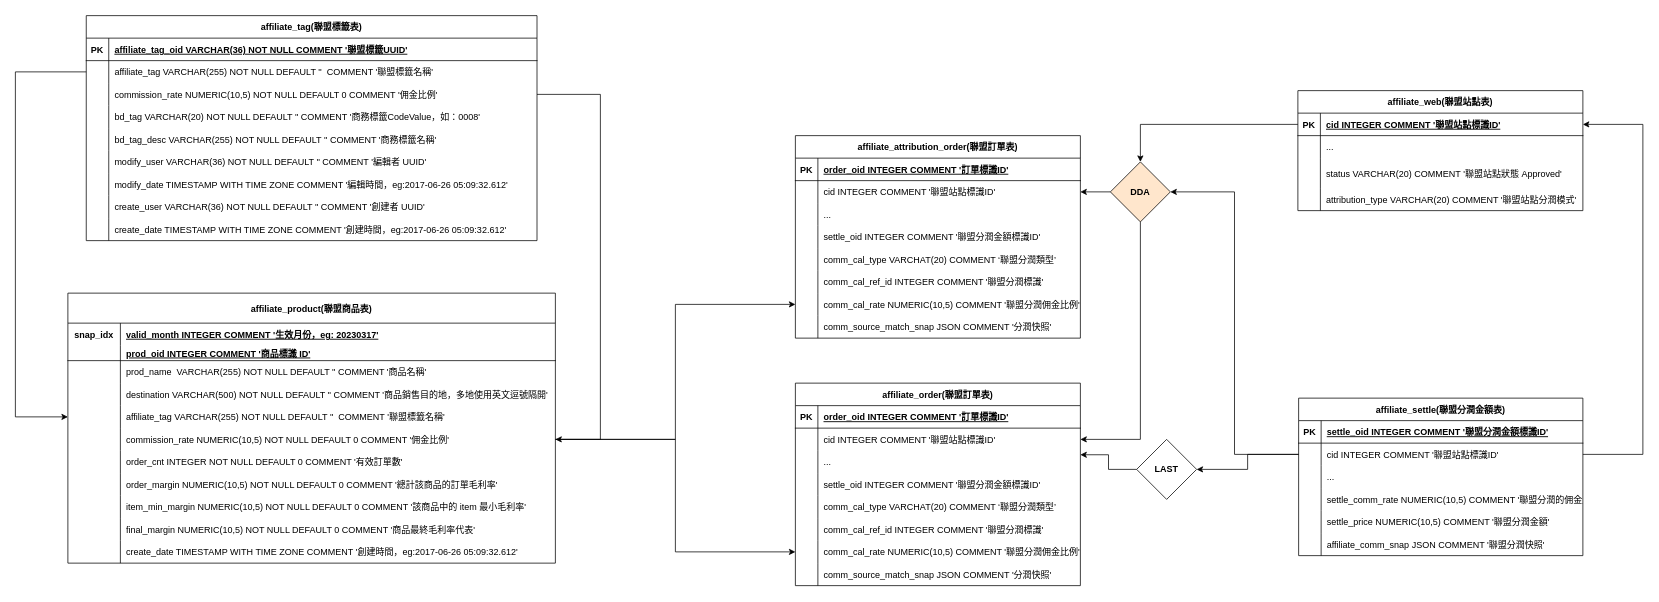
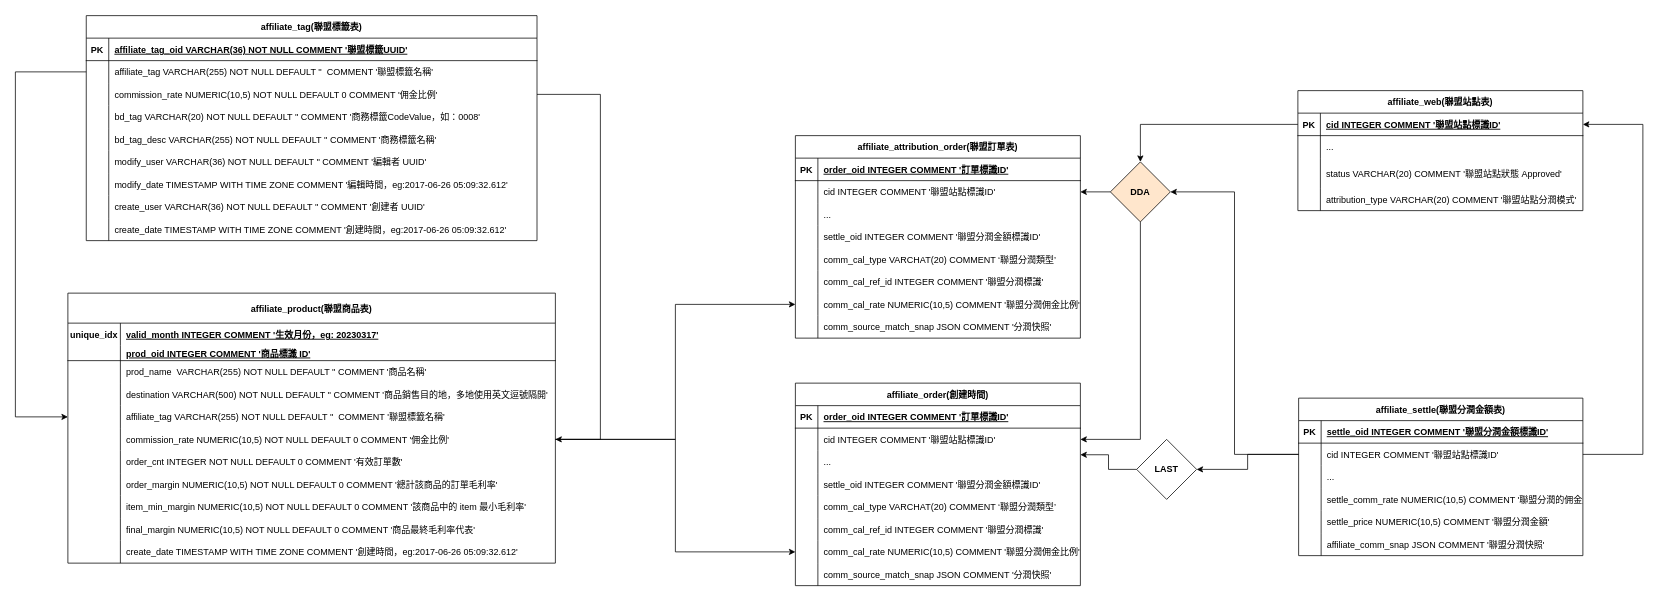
node "snap_idx": label "snap_idx" -> "unique_idx"
node "affiliate_order(聯盟訂單表)": label "affiliate_order(聯盟訂單表)" -> "affiliate_order(創建時間)"
